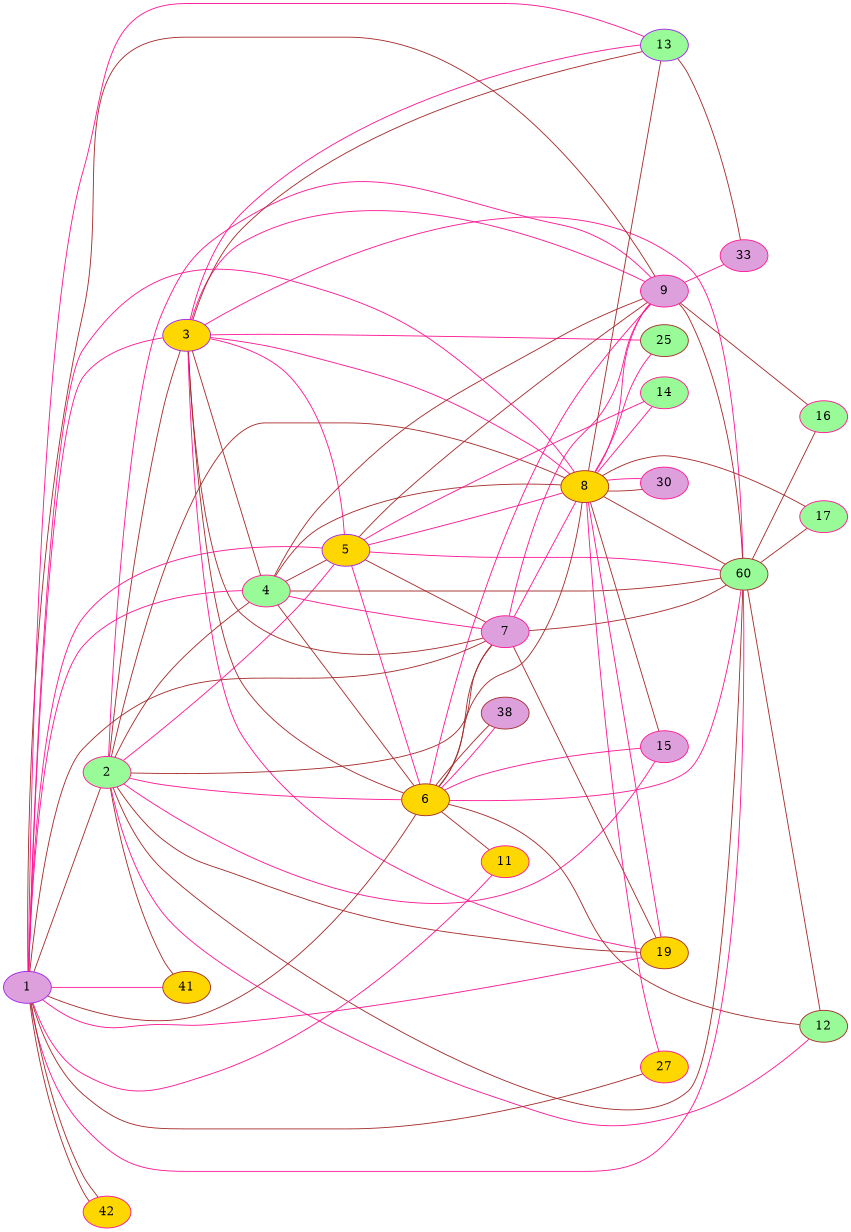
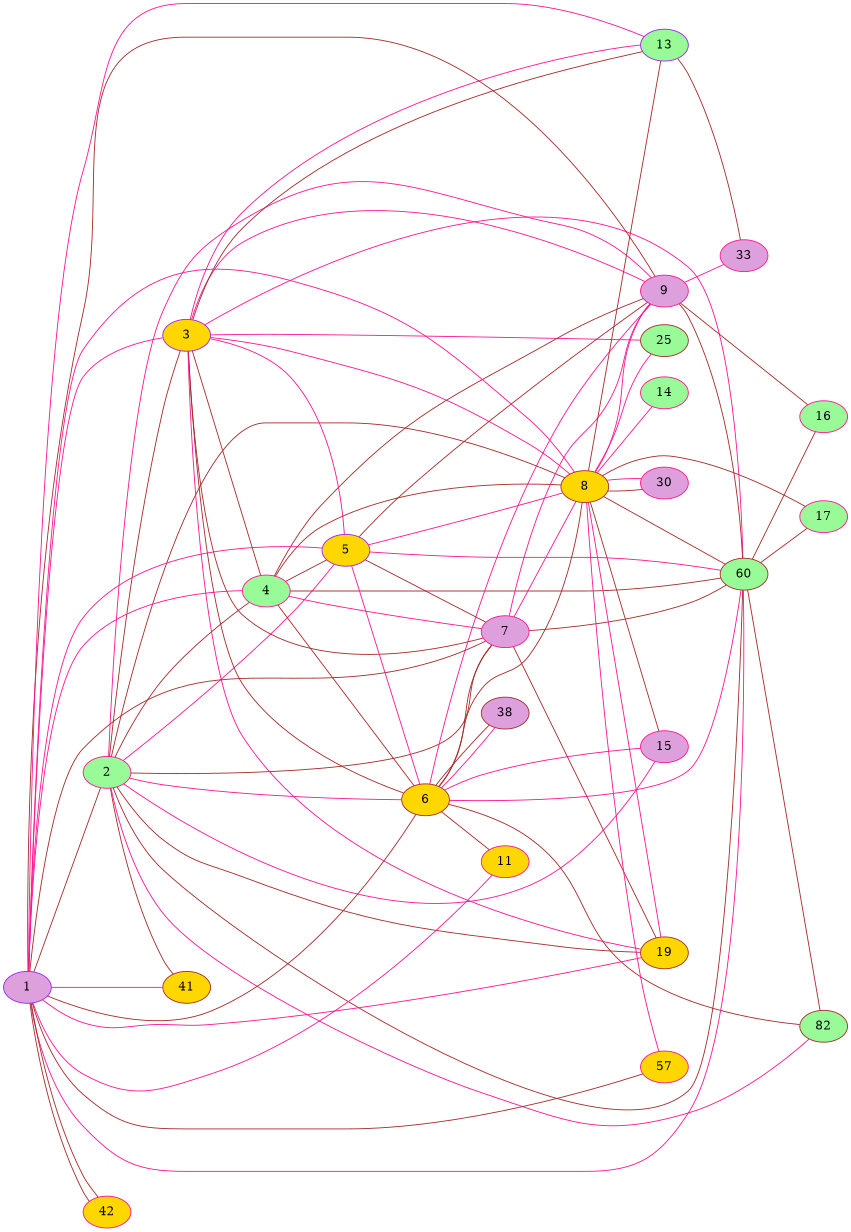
edge "14" -- "5": removed
node "12": label "12" -> "82"
node "27": label "27" -> "57"
